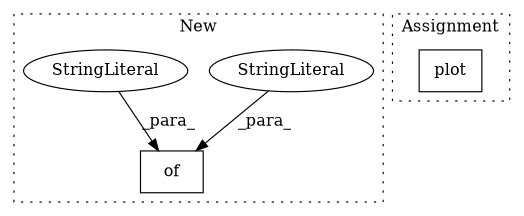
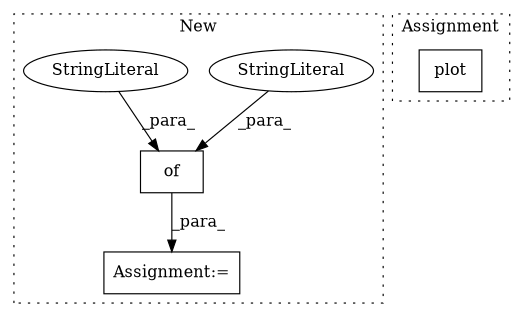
node "Assignment:=": added
